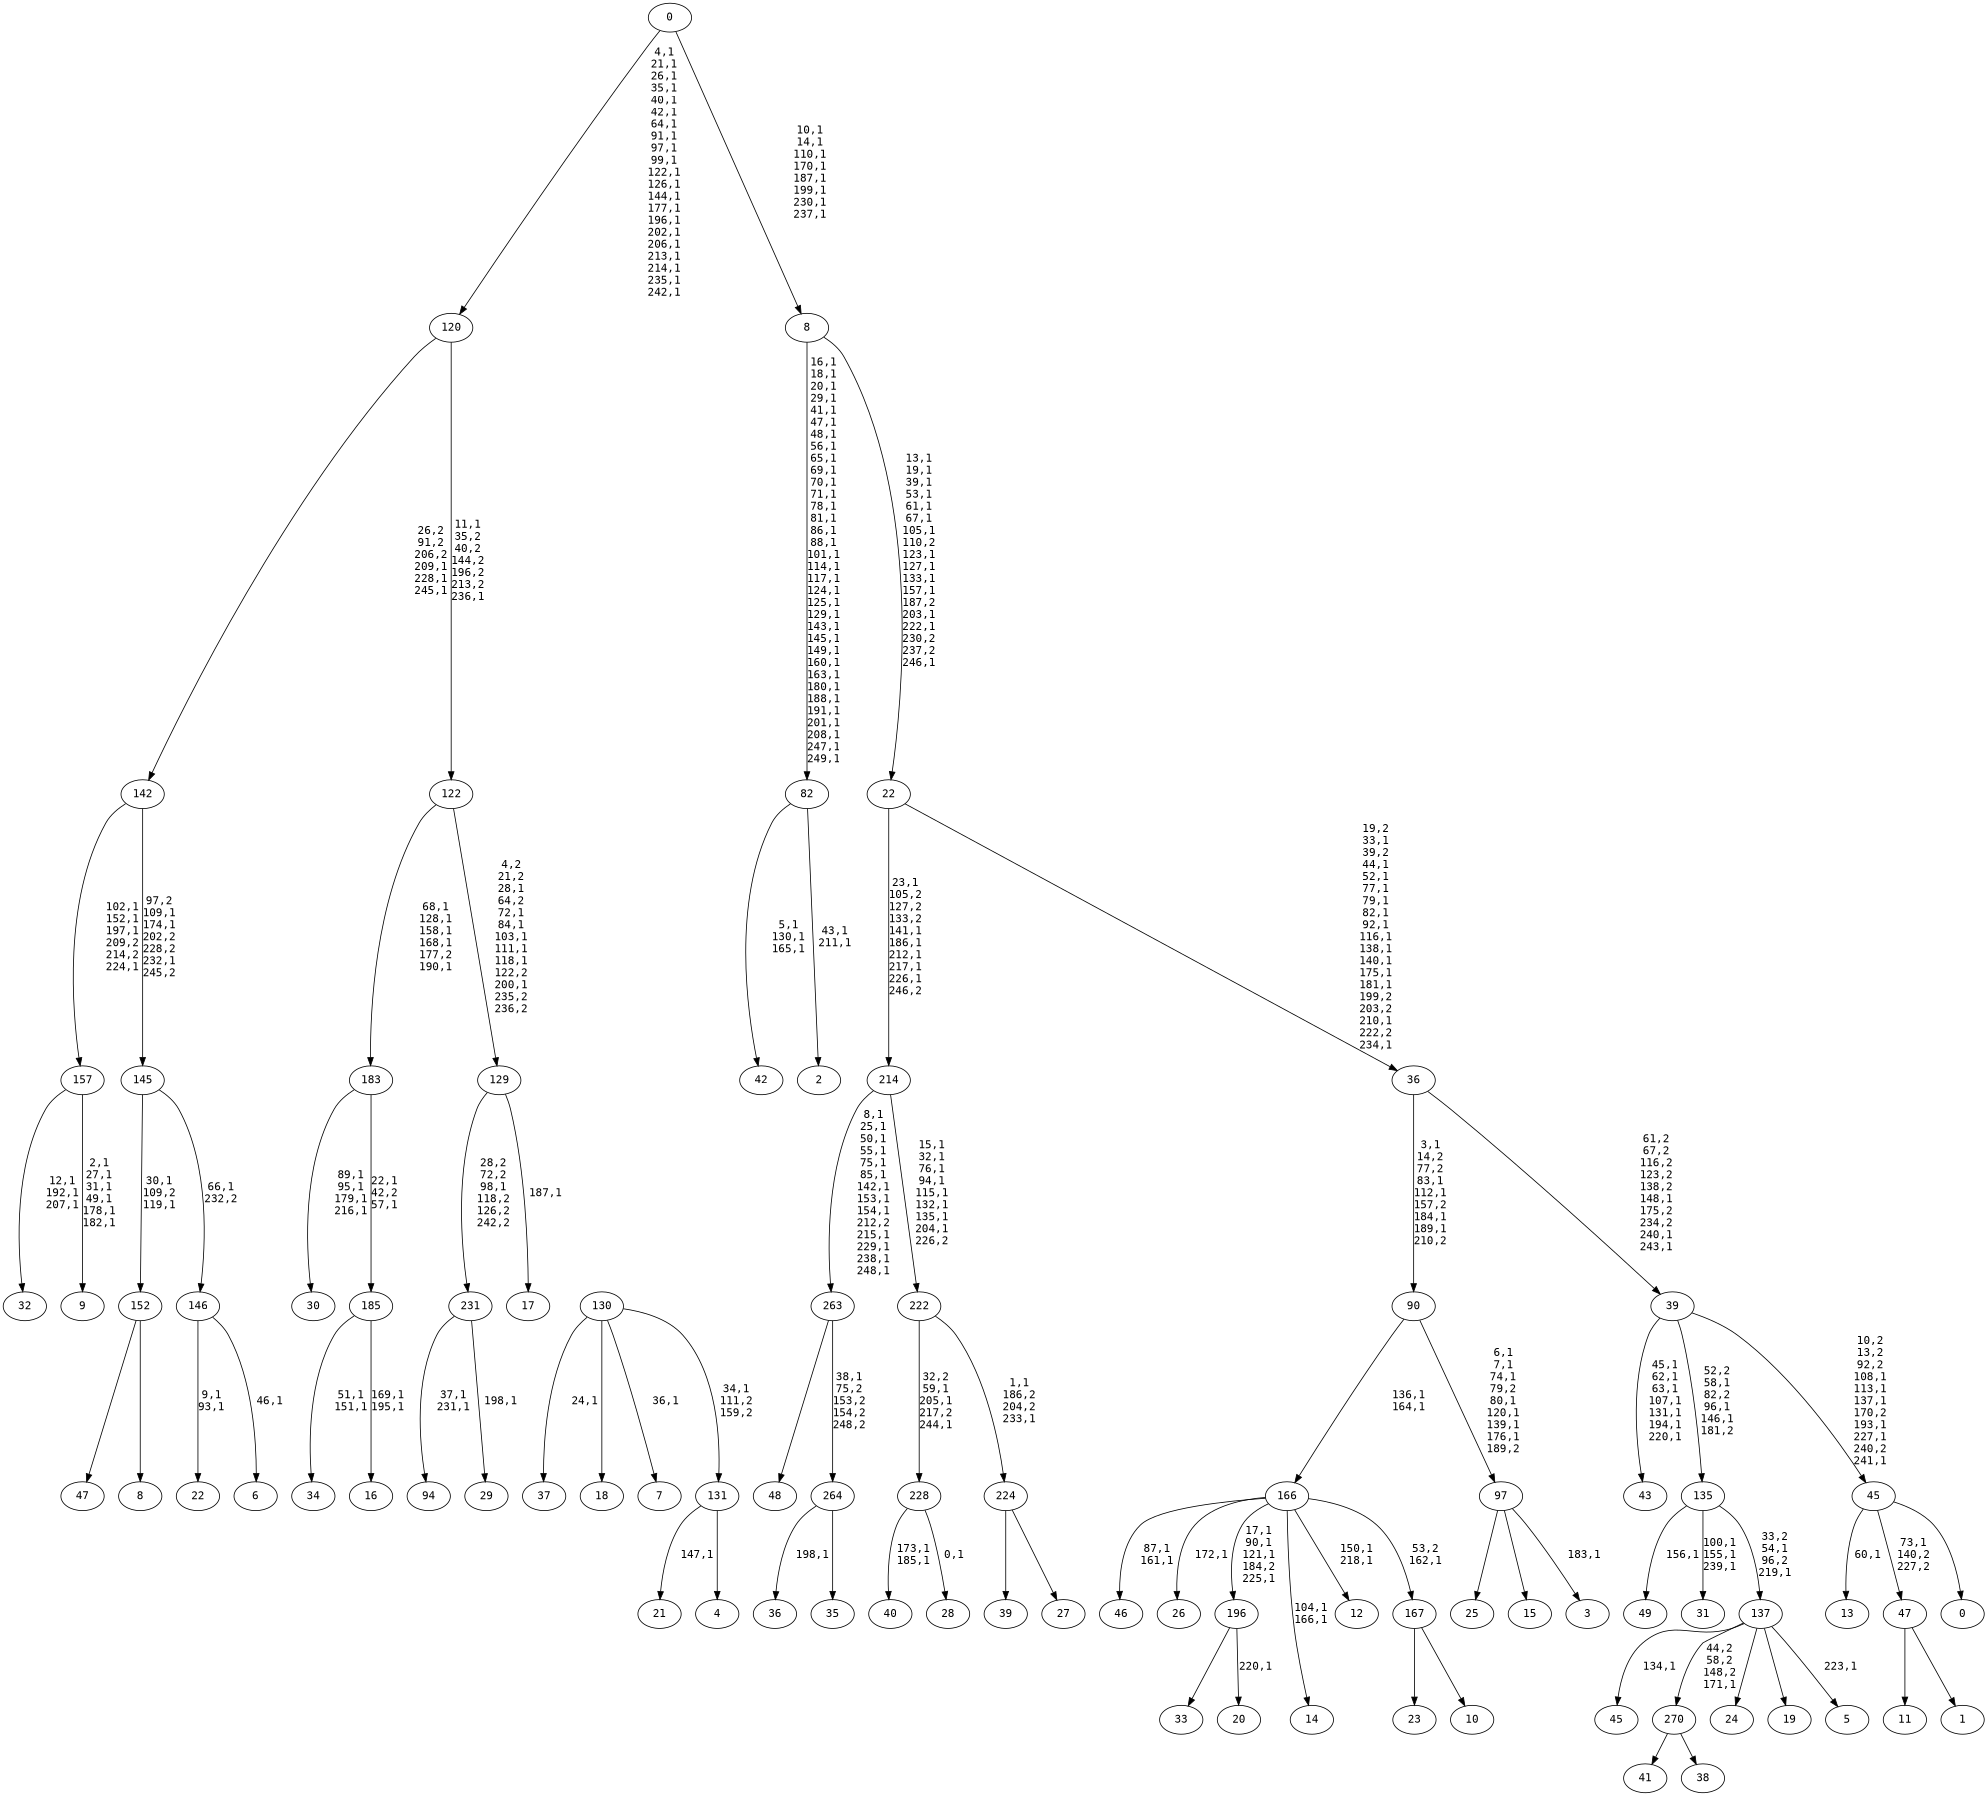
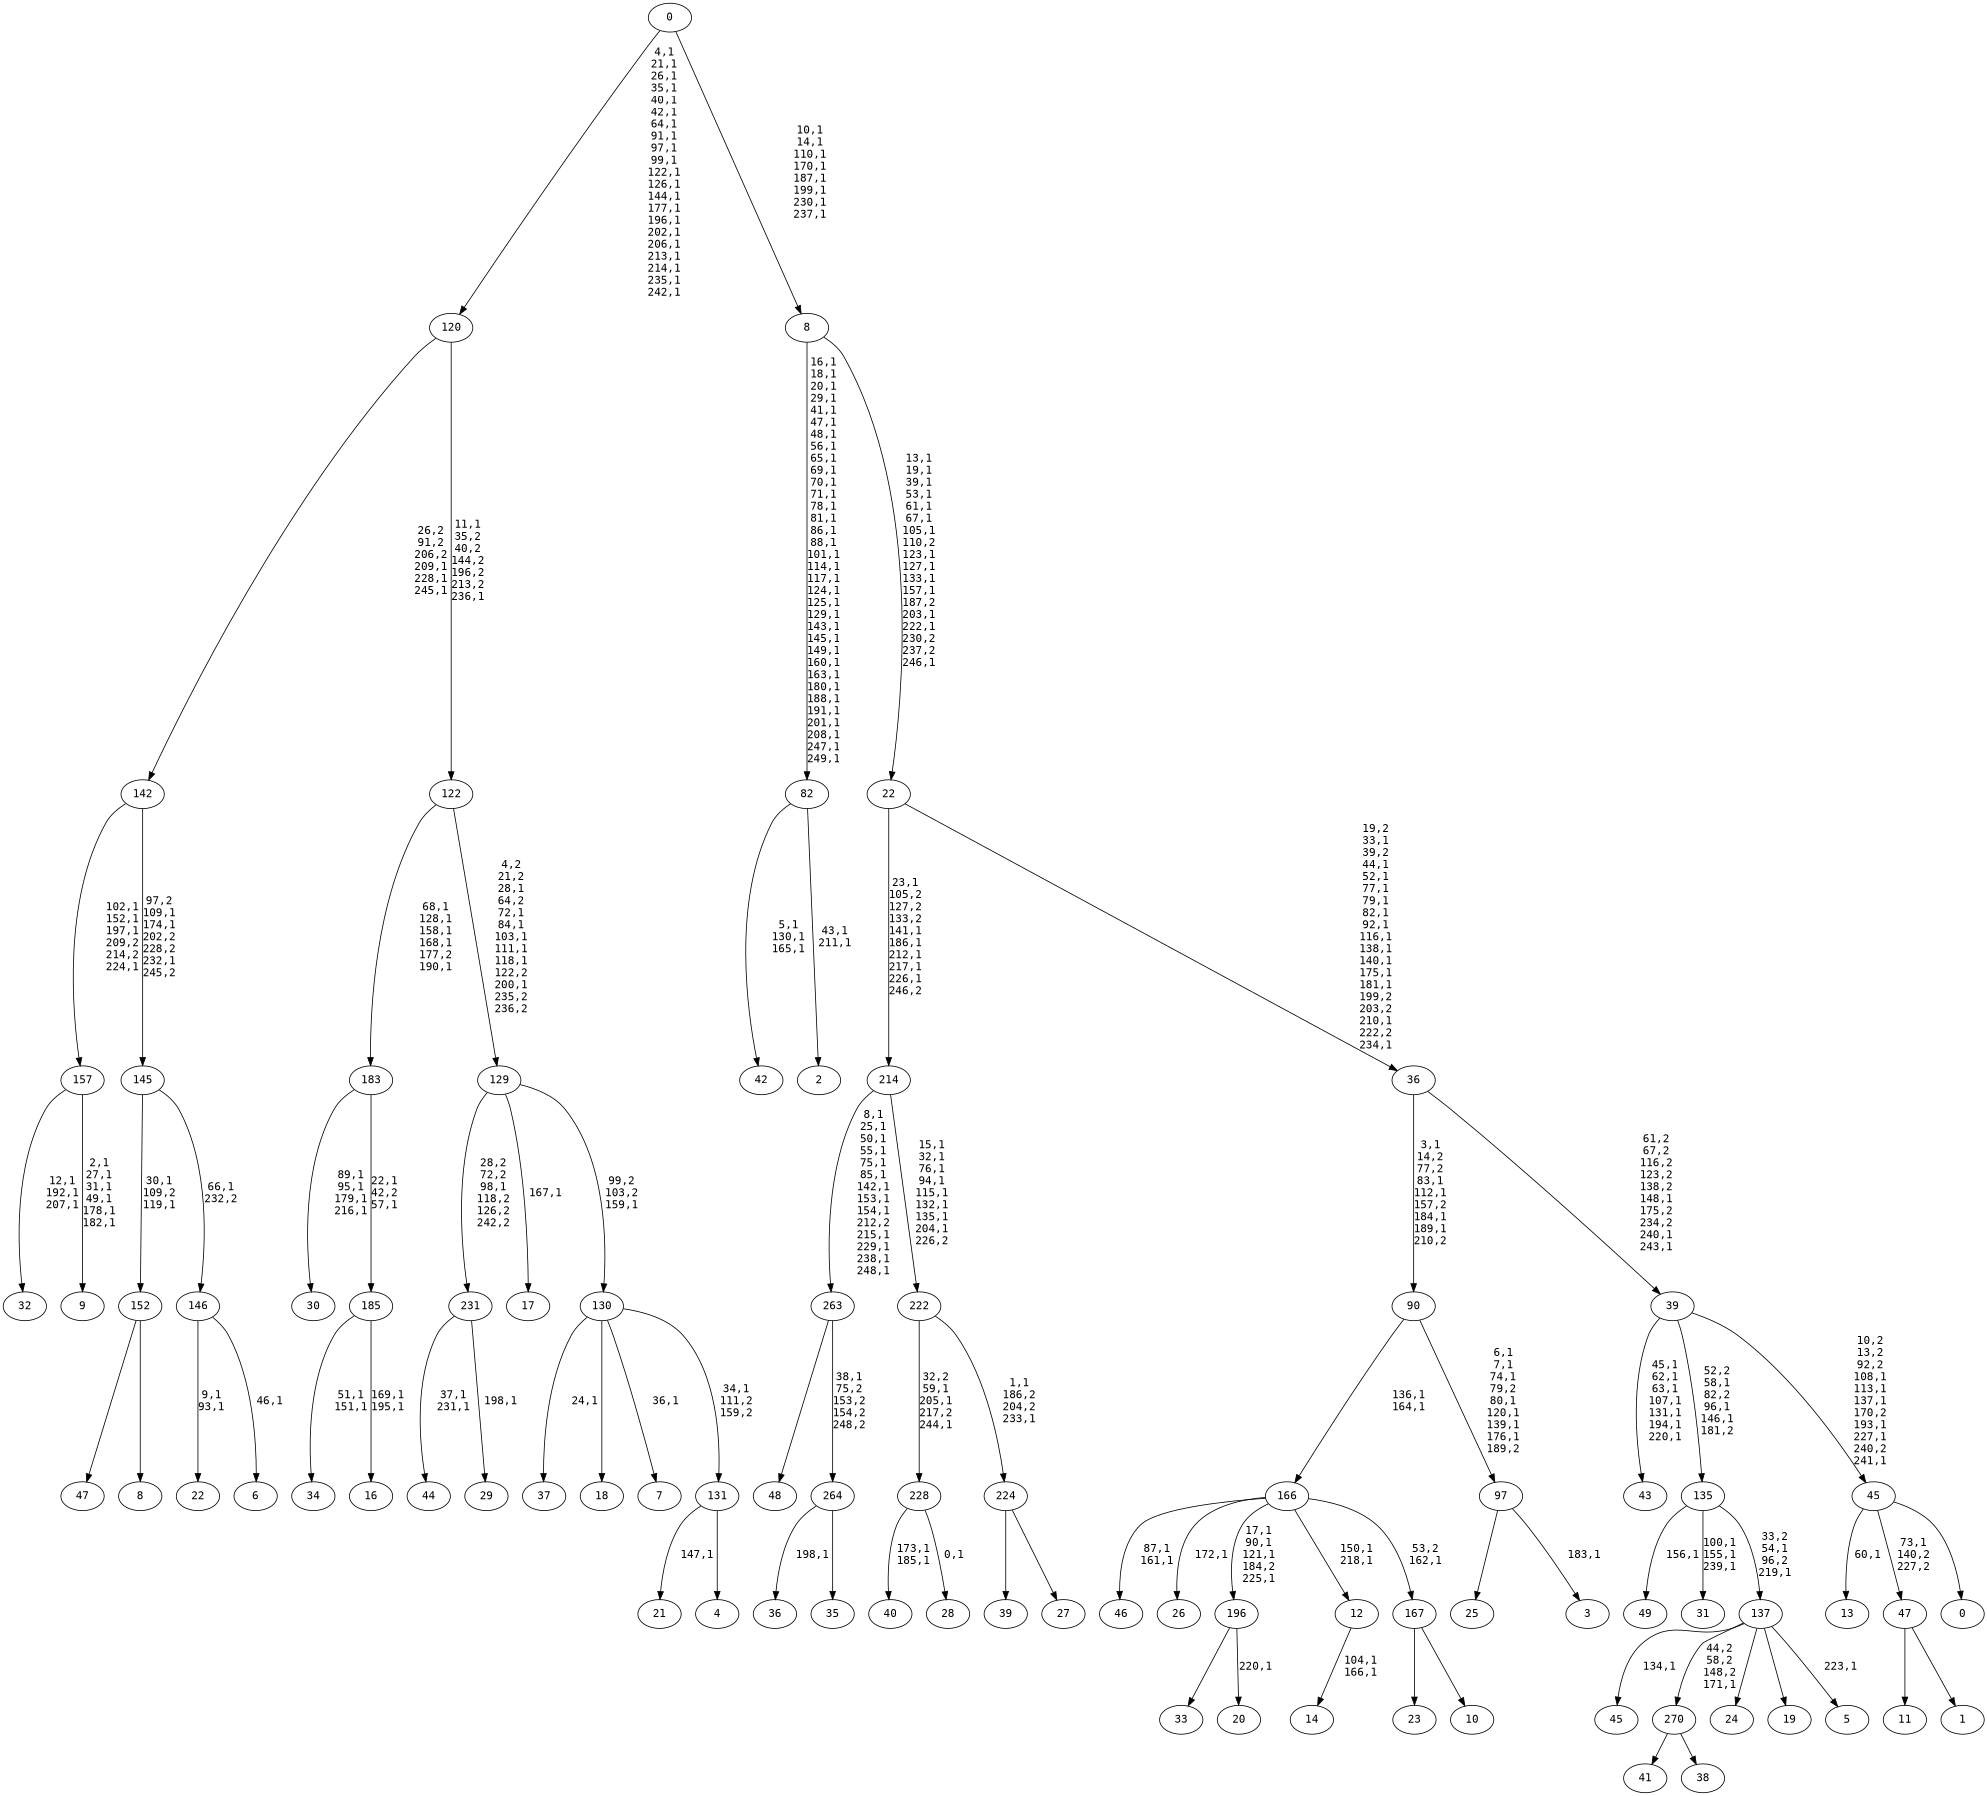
edge "129" -> "130": added, label "99,2 103,2 159,1"
edge "129" -> "17": label "187,1" -> "167,1"
node "94": label "94" -> "44"
edge "166" -> "14": now "12" -> "14"
node "15": removed
